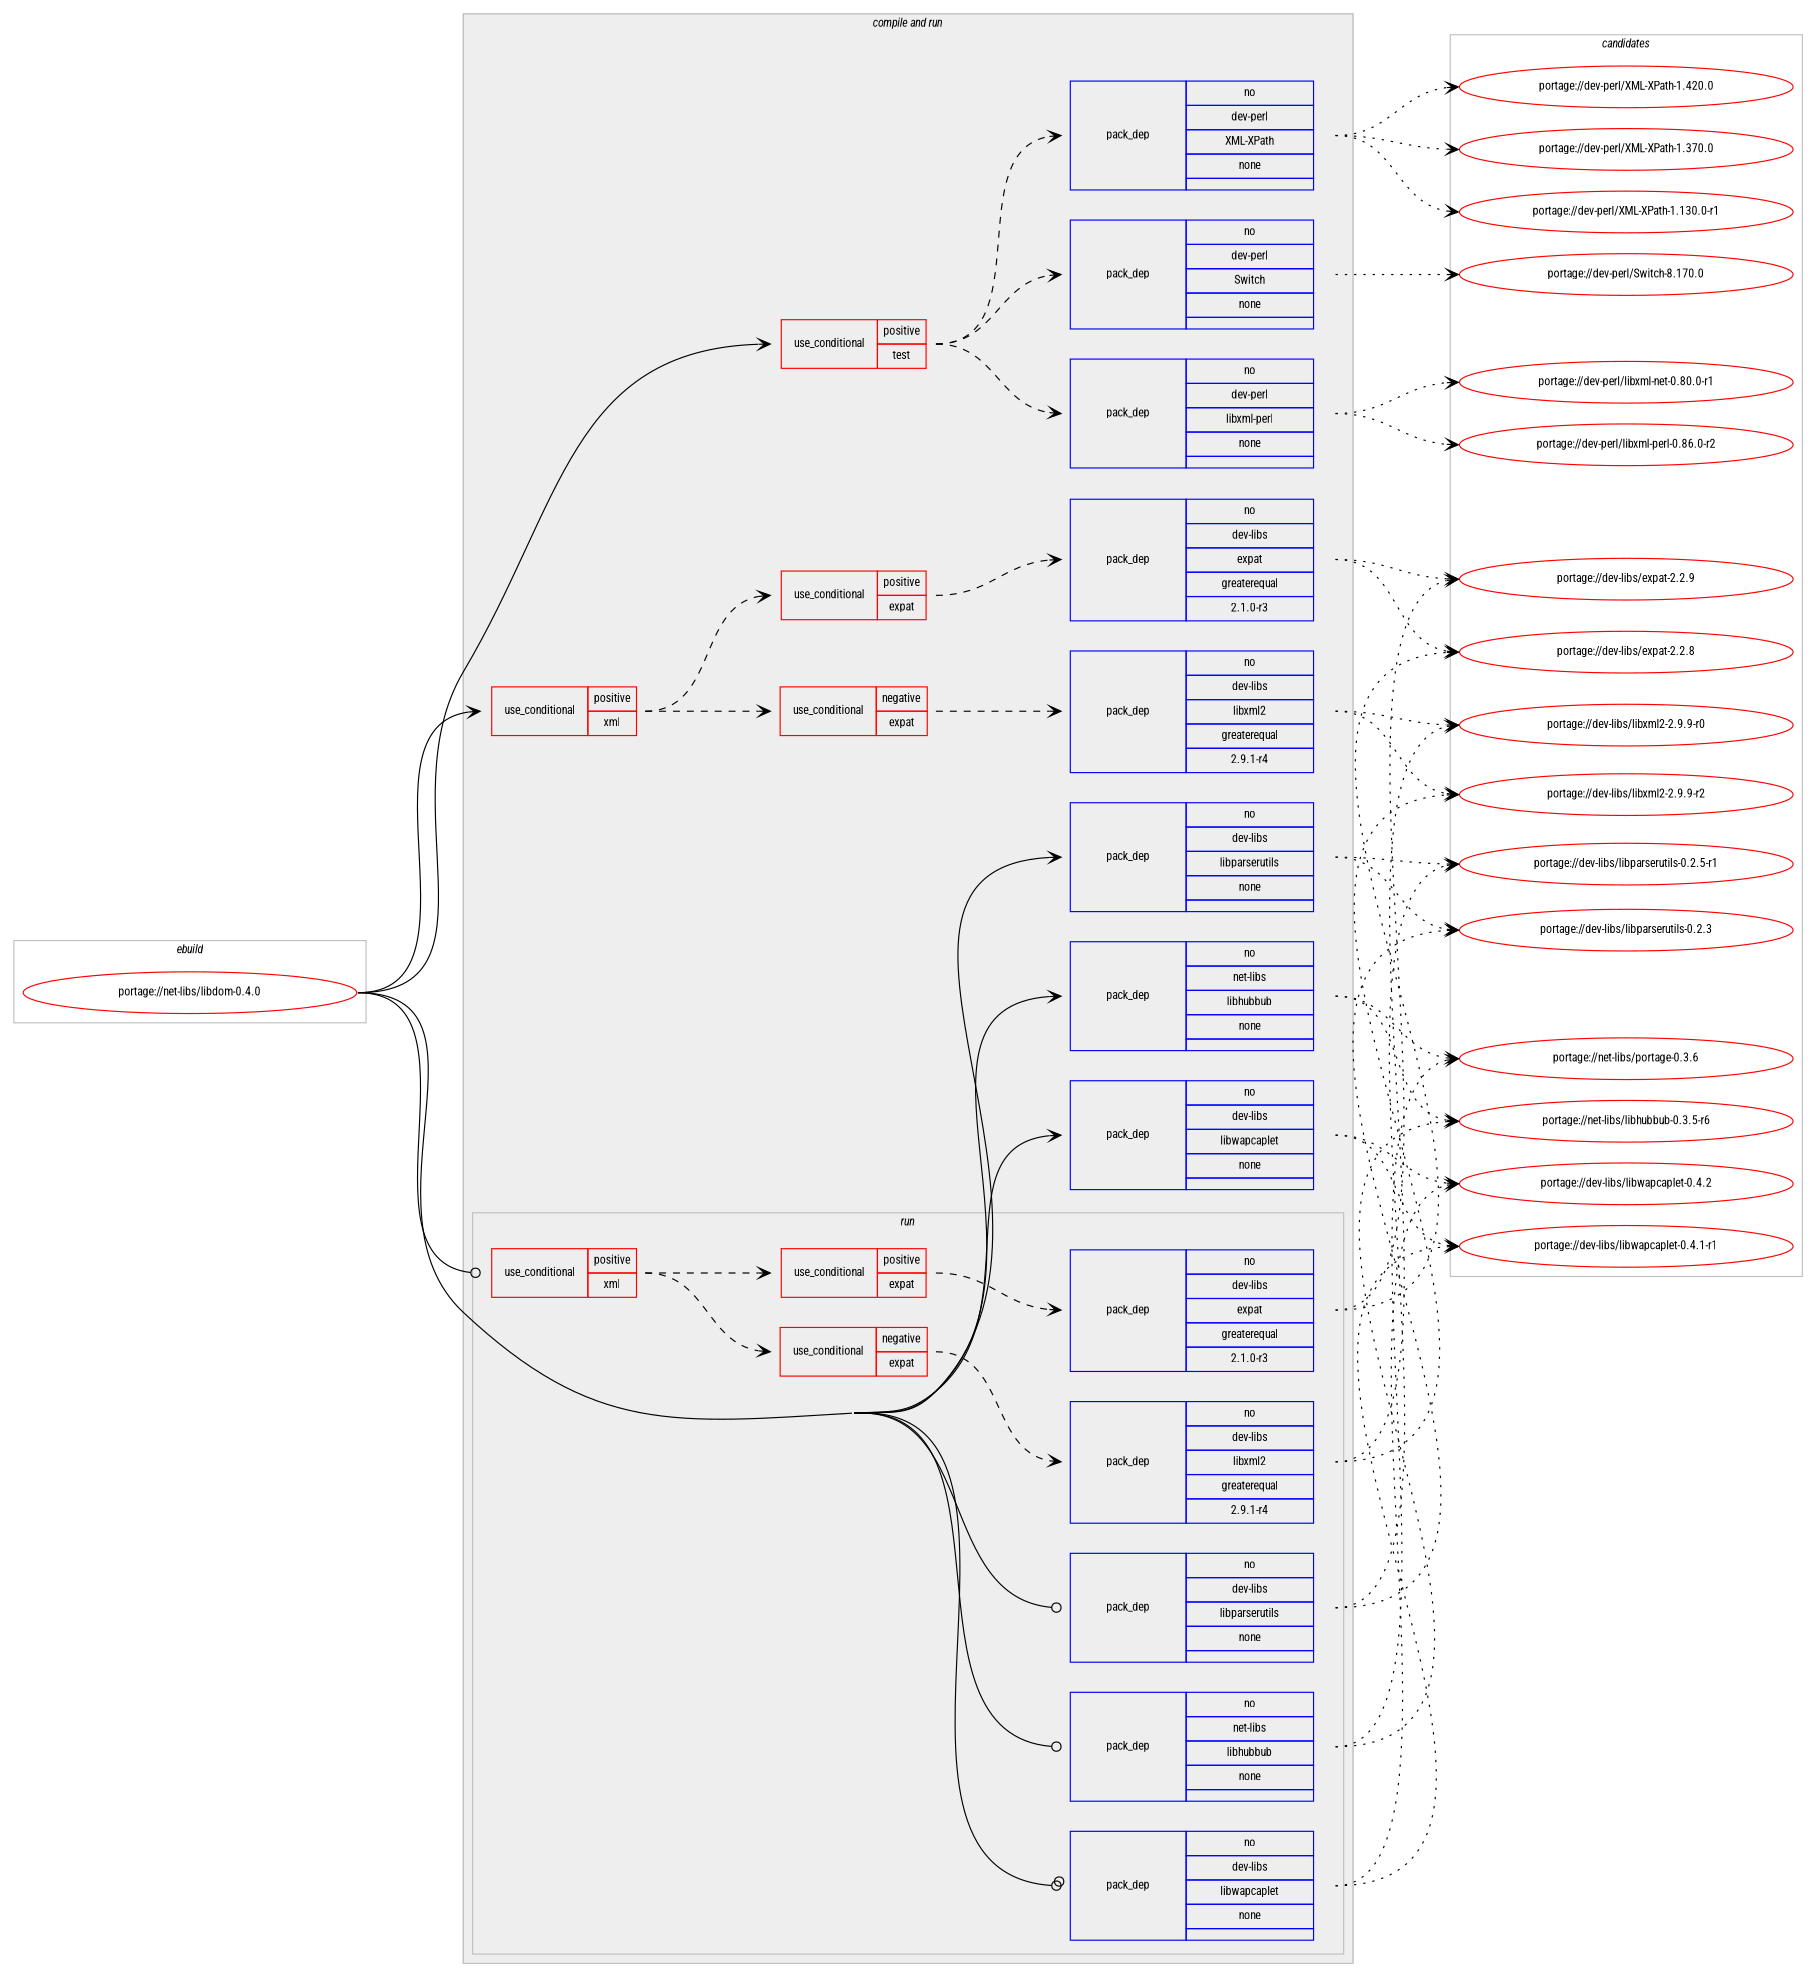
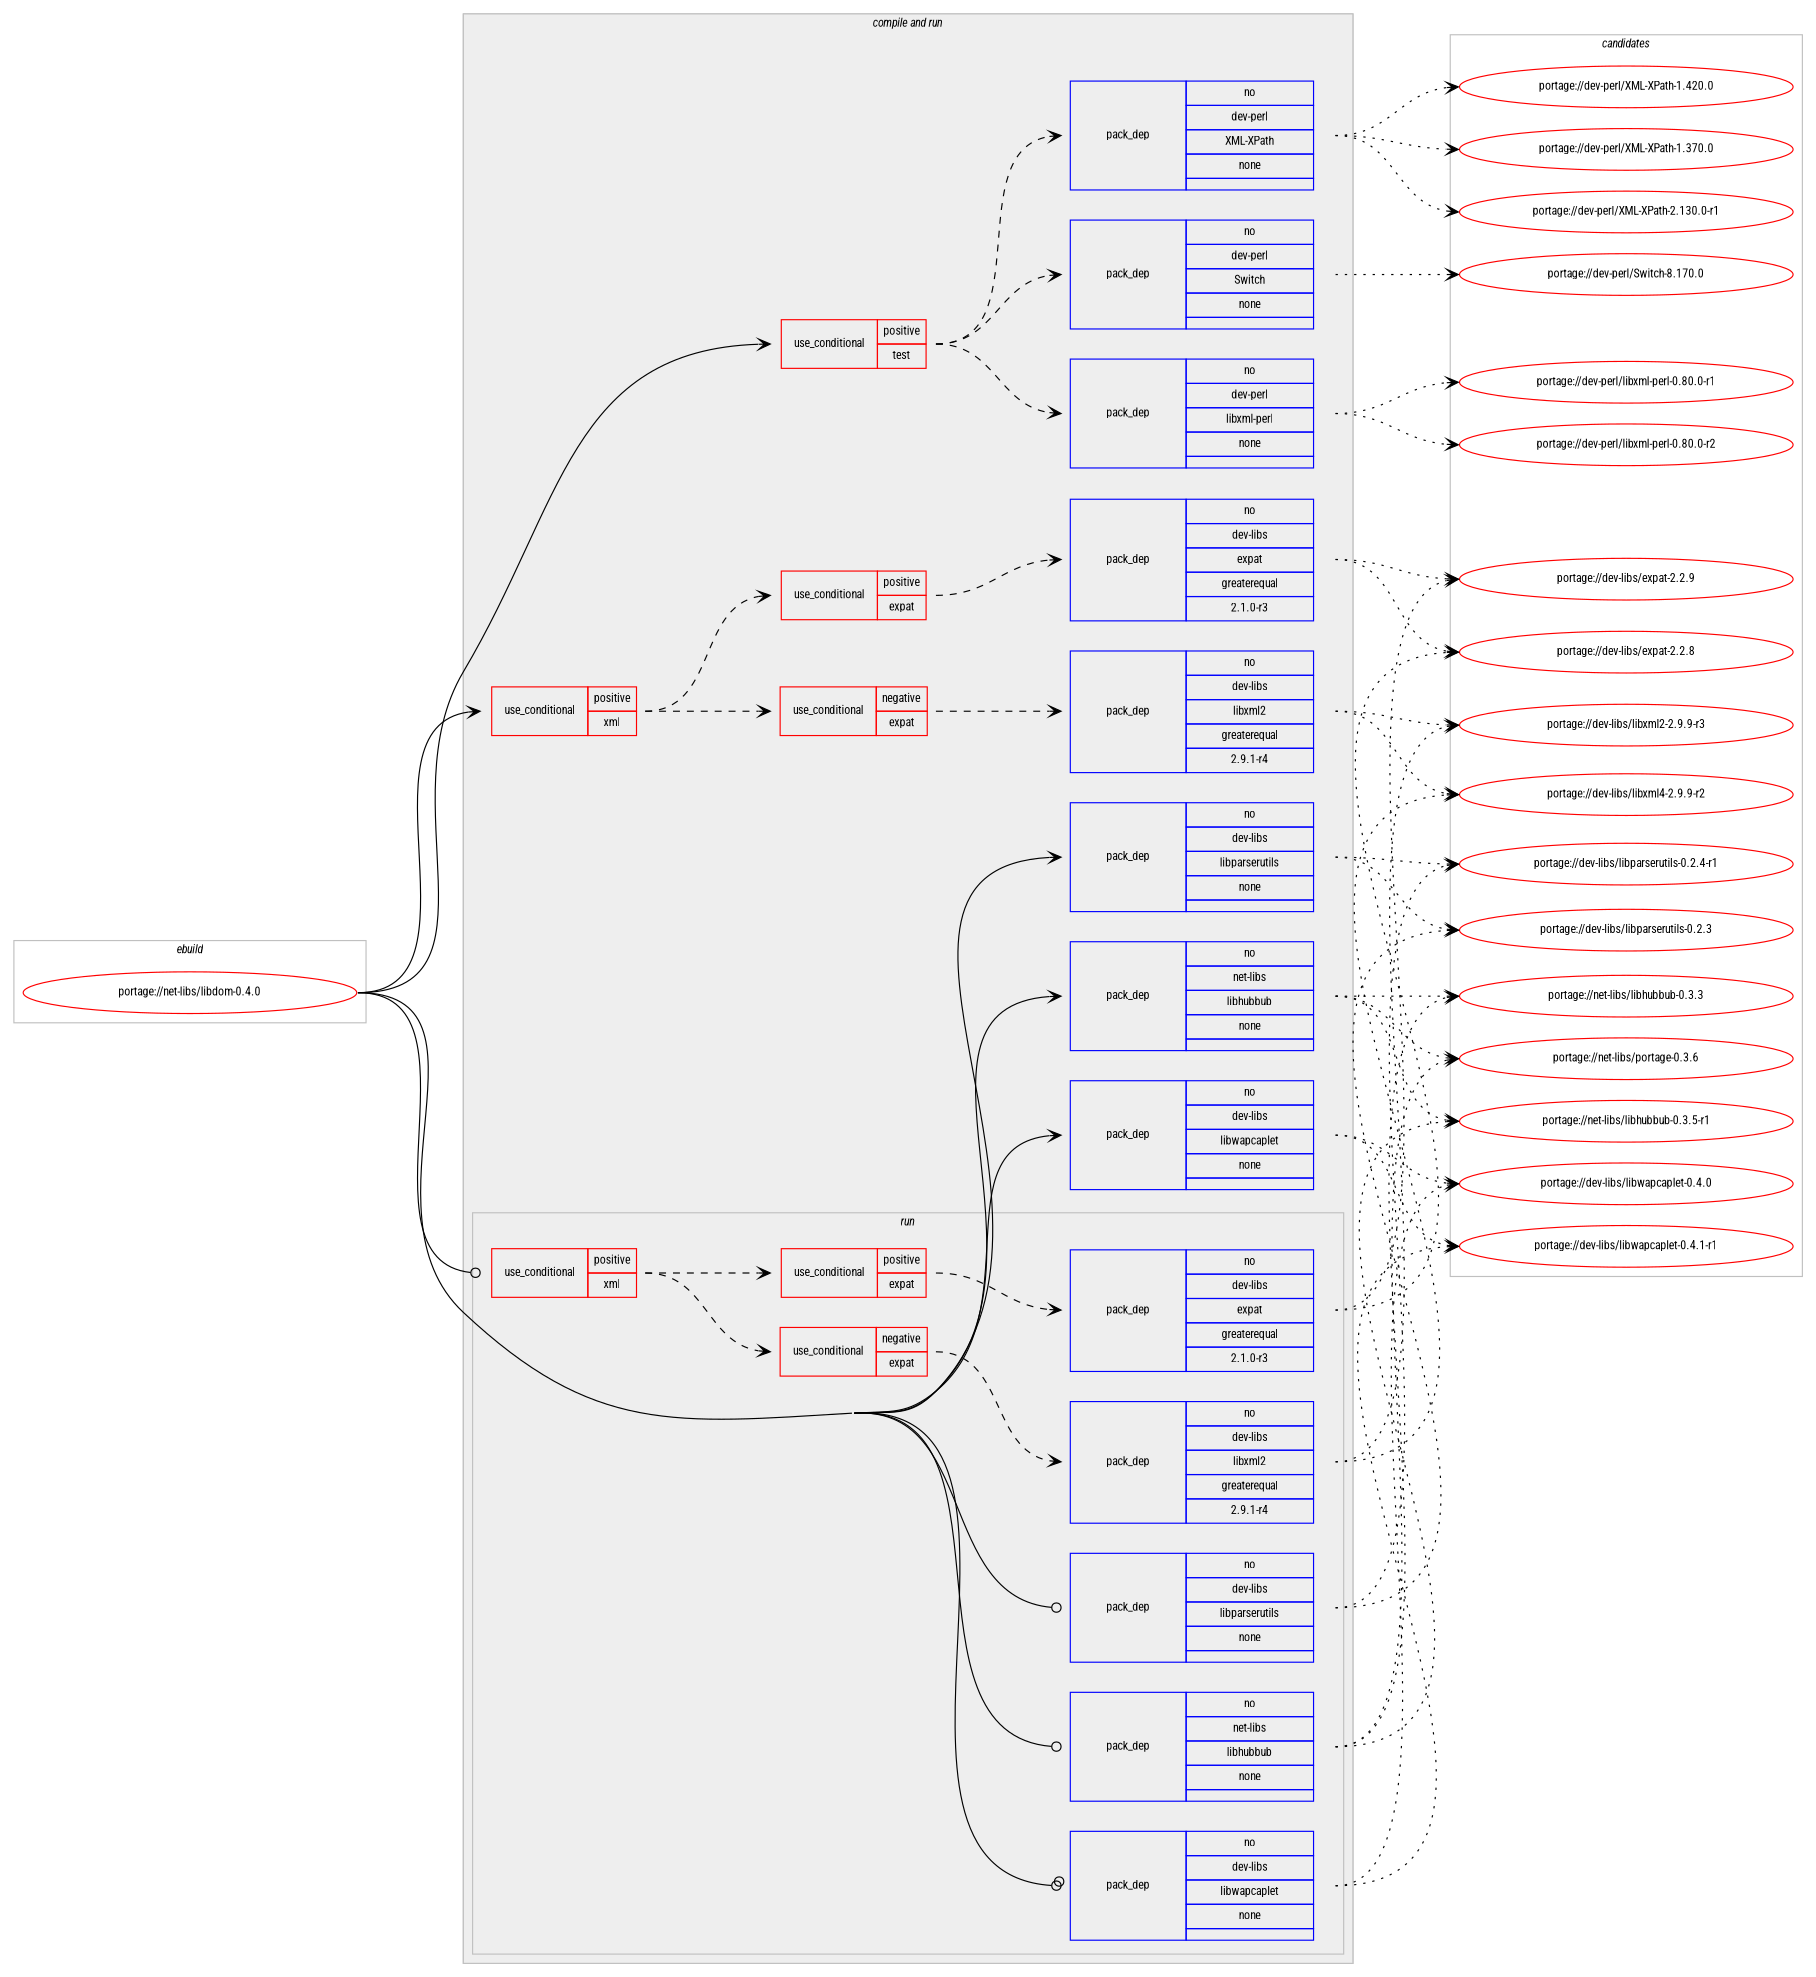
node "portage://dev-perl/XML-XPath-1.130.0-r1": label "portage://dev-perl/XML-XPath-1.130.0-r1" -> "portage://dev-perl/XML-XPath-2.130.0-r1"
node "portage://dev-perl/libxml-net-0.80.0-r1": label "portage://dev-perl/libxml-net-0.80.0-r1" -> "portage://dev-perl/libxml-perl-0.80.0-r1"
node "portage://dev-perl/libxml-perl-0.86.0-r2": label "portage://dev-perl/libxml-perl-0.86.0-r2" -> "portage://dev-perl/libxml-perl-0.80.0-r2"
node "portage://dev-libs/libxml2-2.9.9-r0": label "portage://dev-libs/libxml2-2.9.9-r0" -> "portage://dev-libs/libxml2-2.9.9-r3"
node "portage://dev-libs/libxml2-2.9.9-r2": label "portage://dev-libs/libxml2-2.9.9-r2" -> "portage://dev-libs/libxml4-2.9.9-r2"
node "portage://dev-libs/libparserutils-0.2.5-r1": label "portage://dev-libs/libparserutils-0.2.5-r1" -> "portage://dev-libs/libparserutils-0.2.4-r1"
node "portage://net-libs/libhubbub-0.3.3": added
node "portage://net-libs/libhubbub-0.3.5-r6": label "portage://net-libs/libhubbub-0.3.5-r6" -> "portage://net-libs/libhubbub-0.3.5-r1"
node "portage://dev-libs/libwapcaplet-0.4.2": label "portage://dev-libs/libwapcaplet-0.4.2" -> "portage://dev-libs/libwapcaplet-0.4.0"
